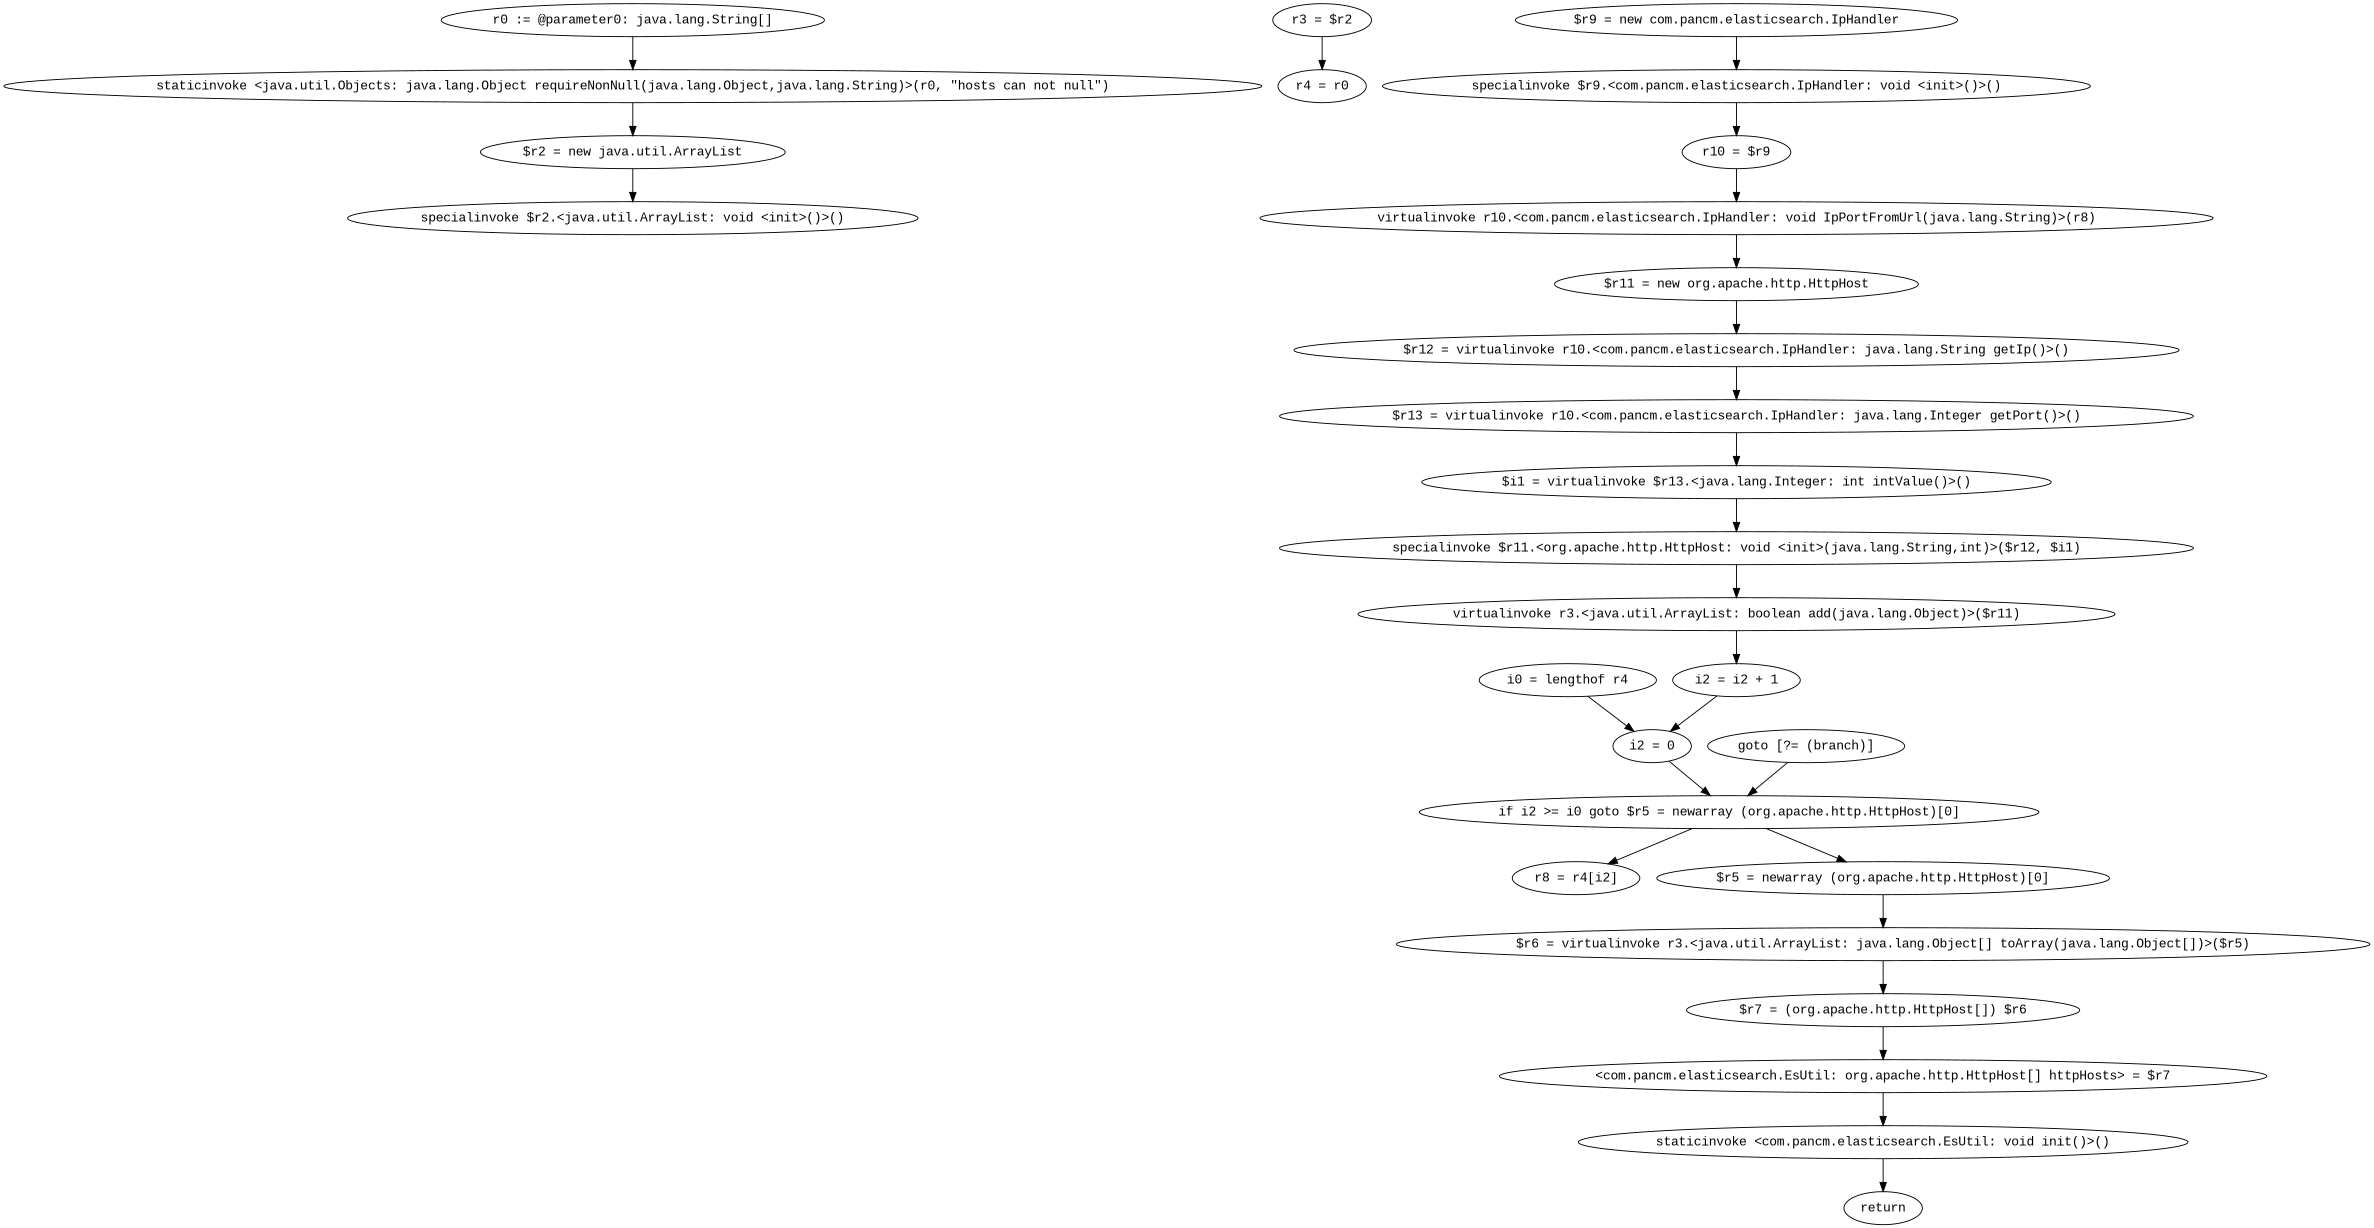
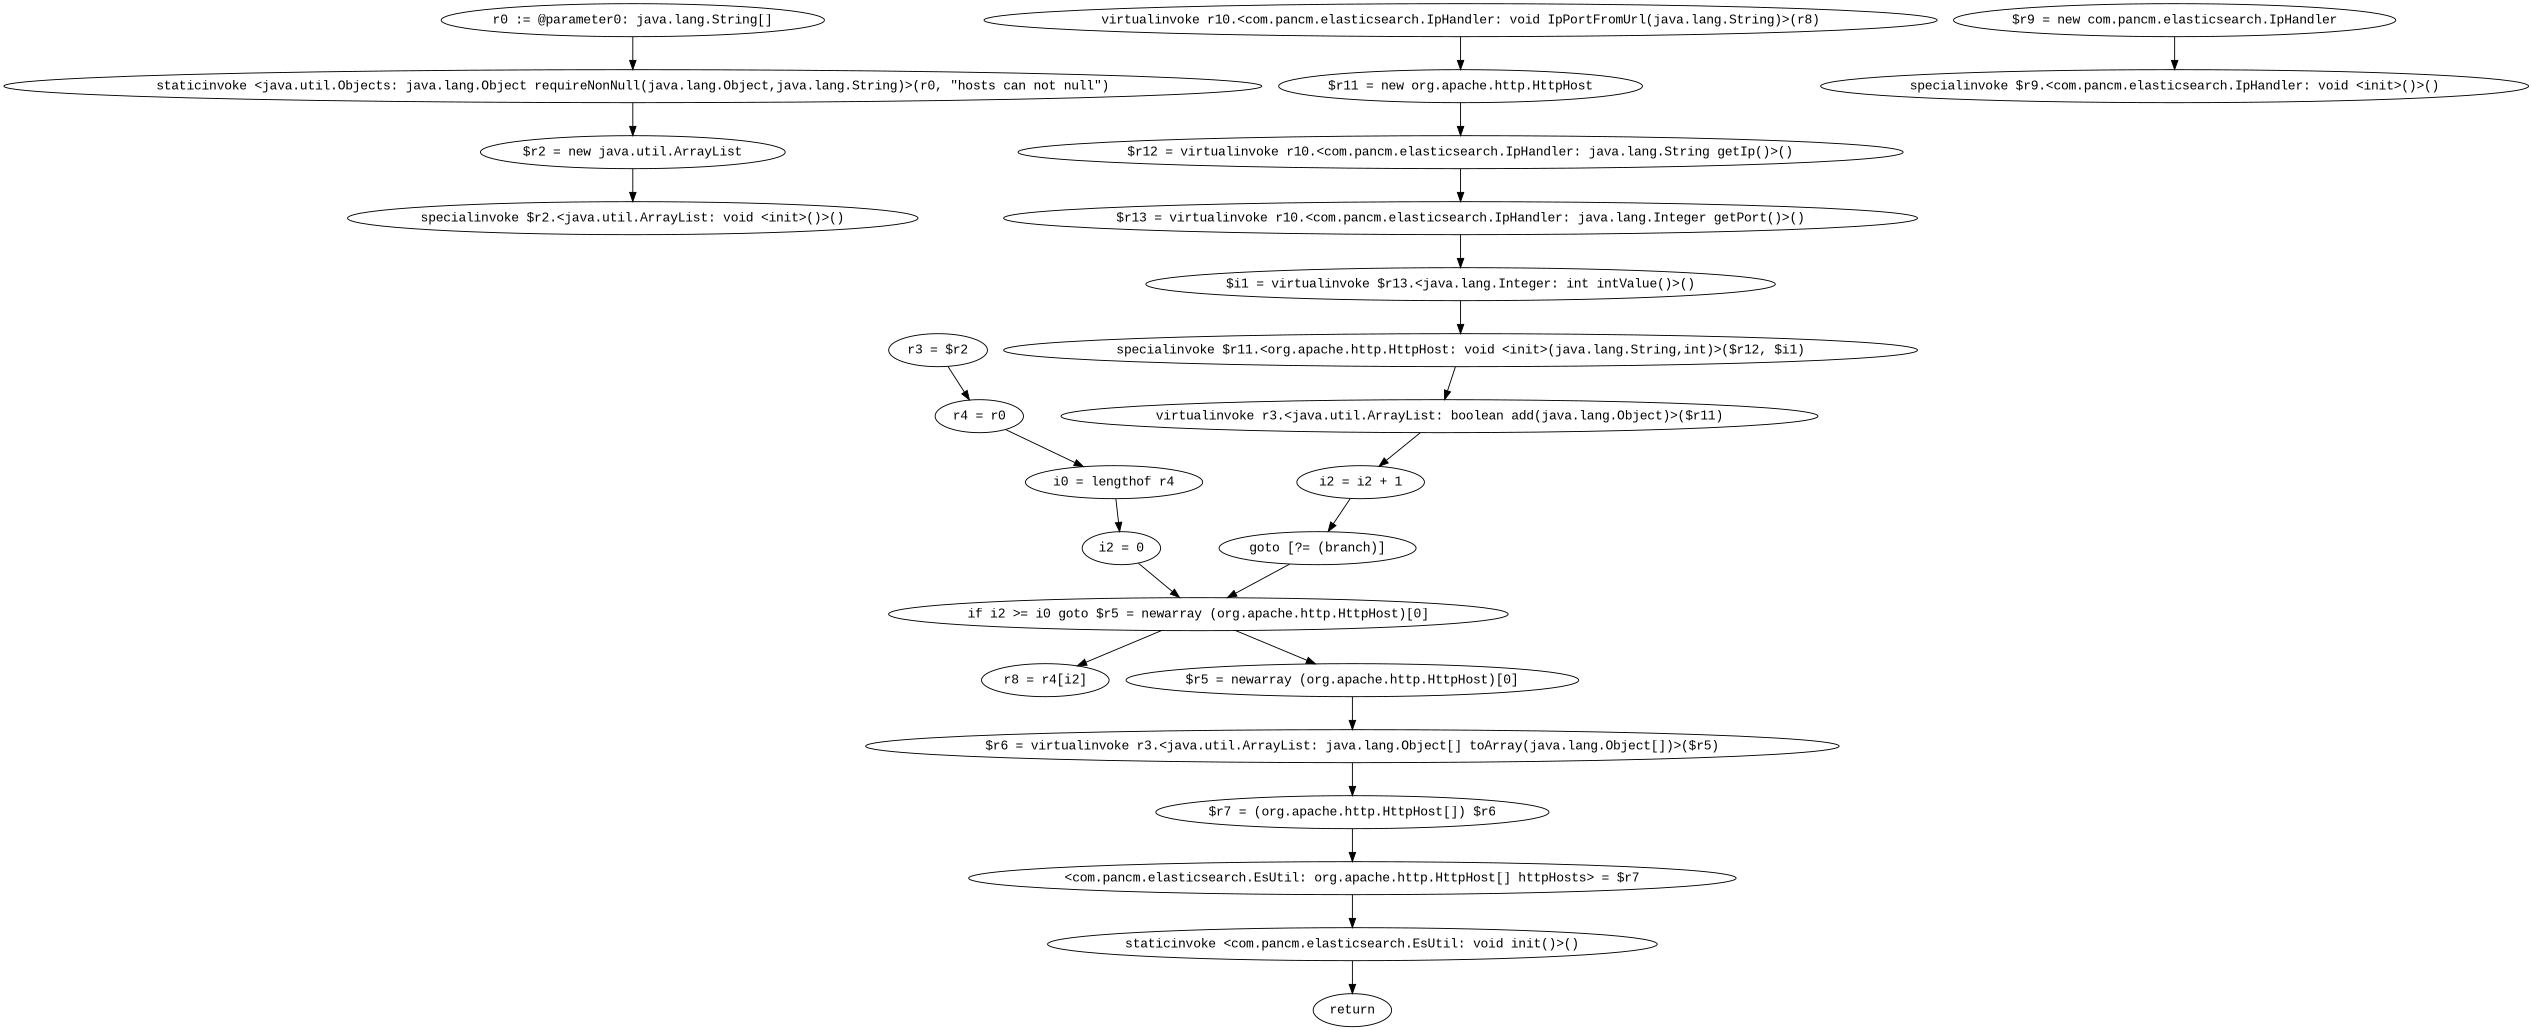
node "r10 = $r9": removed
edge "r4 = r0" -> "i0 = lengthof r4": added
edge "i2 = i2 + 1" -> "i2 = 0": now "i2 = i2 + 1" -> "goto [?= (branch)]"
